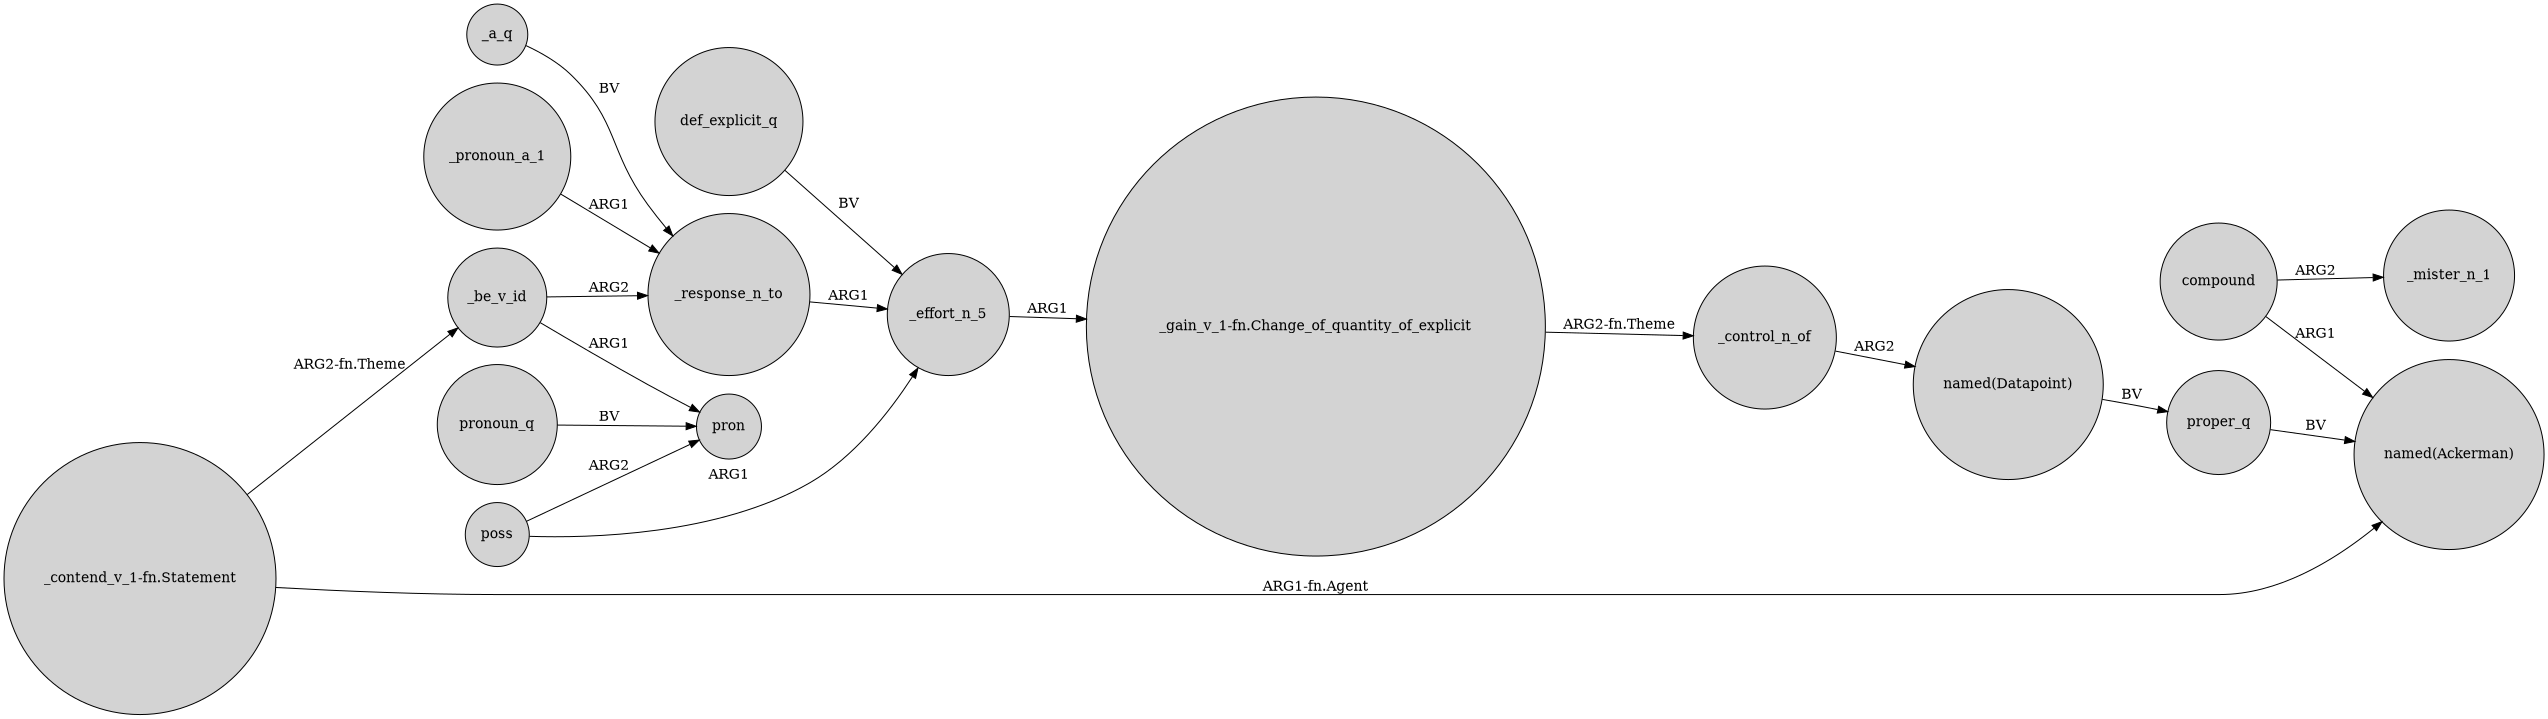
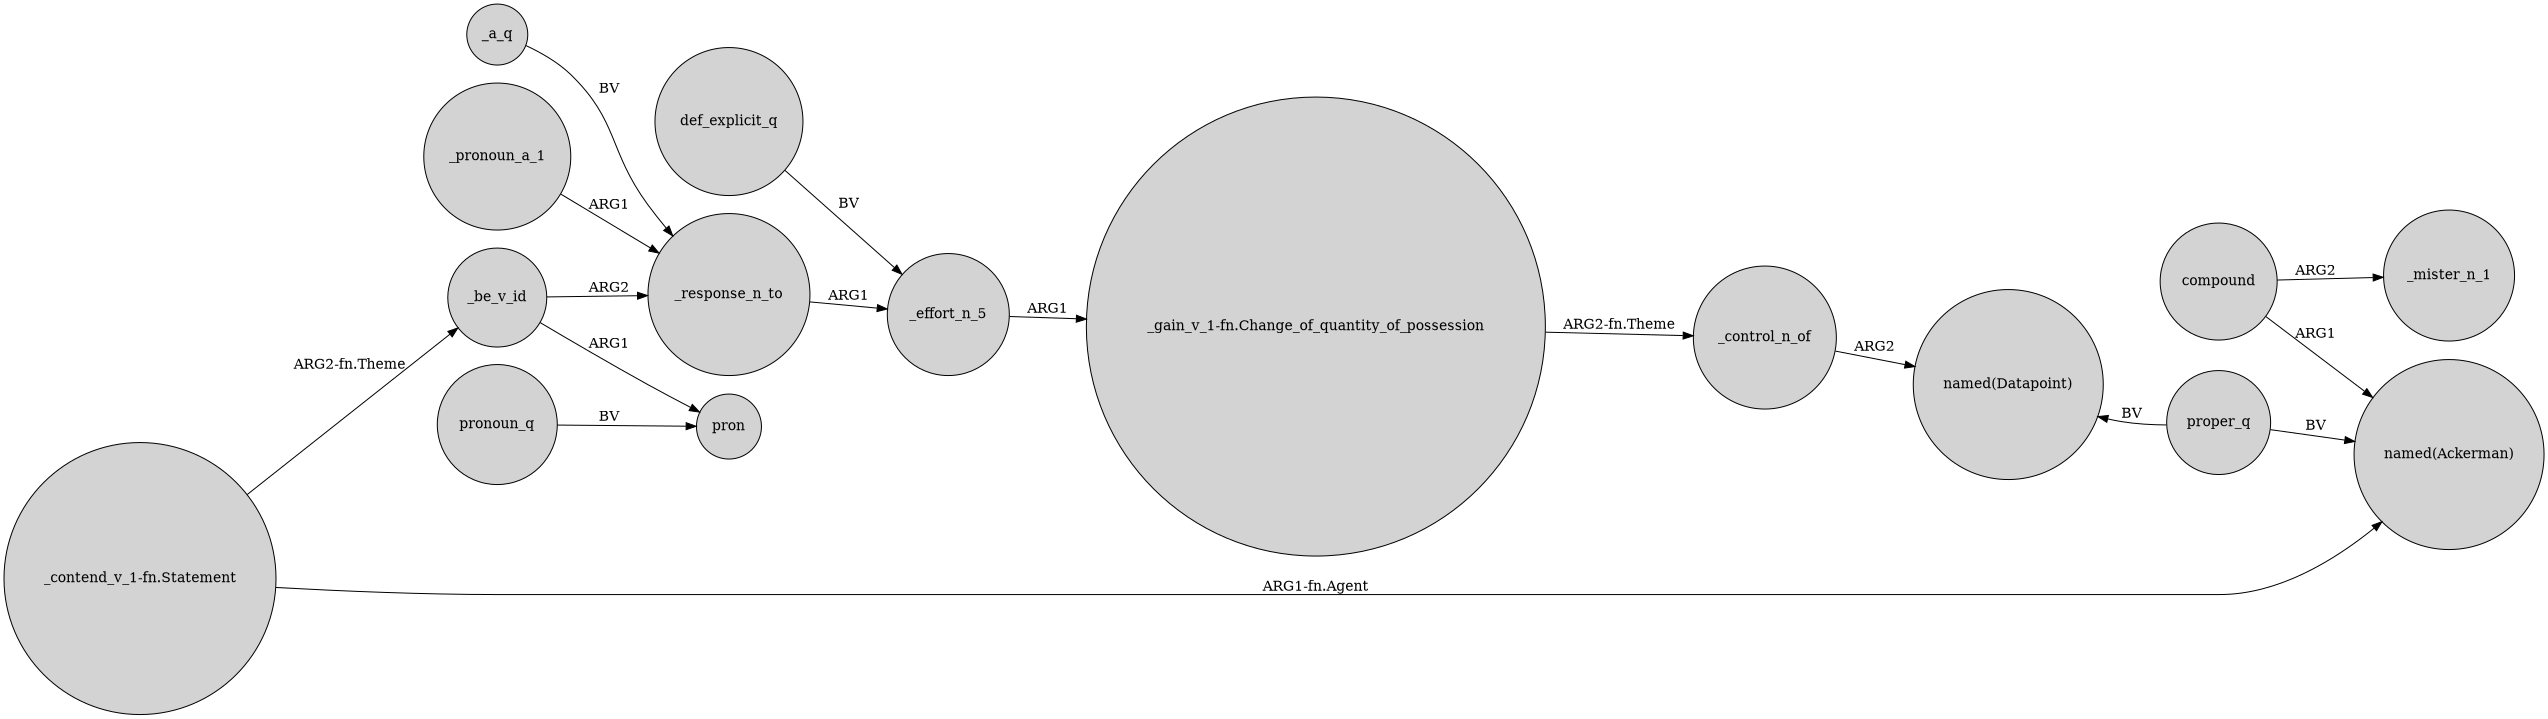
node "_gain_v_1-fn.Change_of_quantity_of_explicit": label "_gain_v_1-fn.Change_of_quantity_of_explicit" -> "_gain_v_1-fn.Change_of_quantity_of_possession"
edge "named(Datapoint)" -> "proper_q": reversed
node "poss": removed
